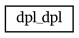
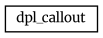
node "dpl_dpl": label "dpl_dpl" -> "dpl_callout"
